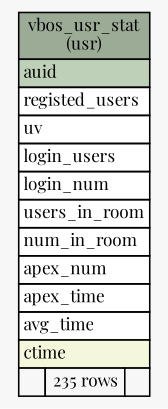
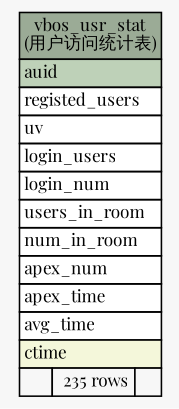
node "vbos_usr_stat": text "(usr)" -> "(用户访问统计表)"
